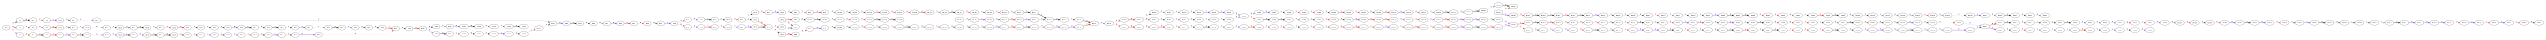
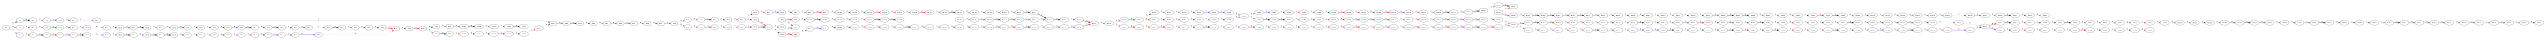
edge "S138" -> "S141": style dashed -> bold
